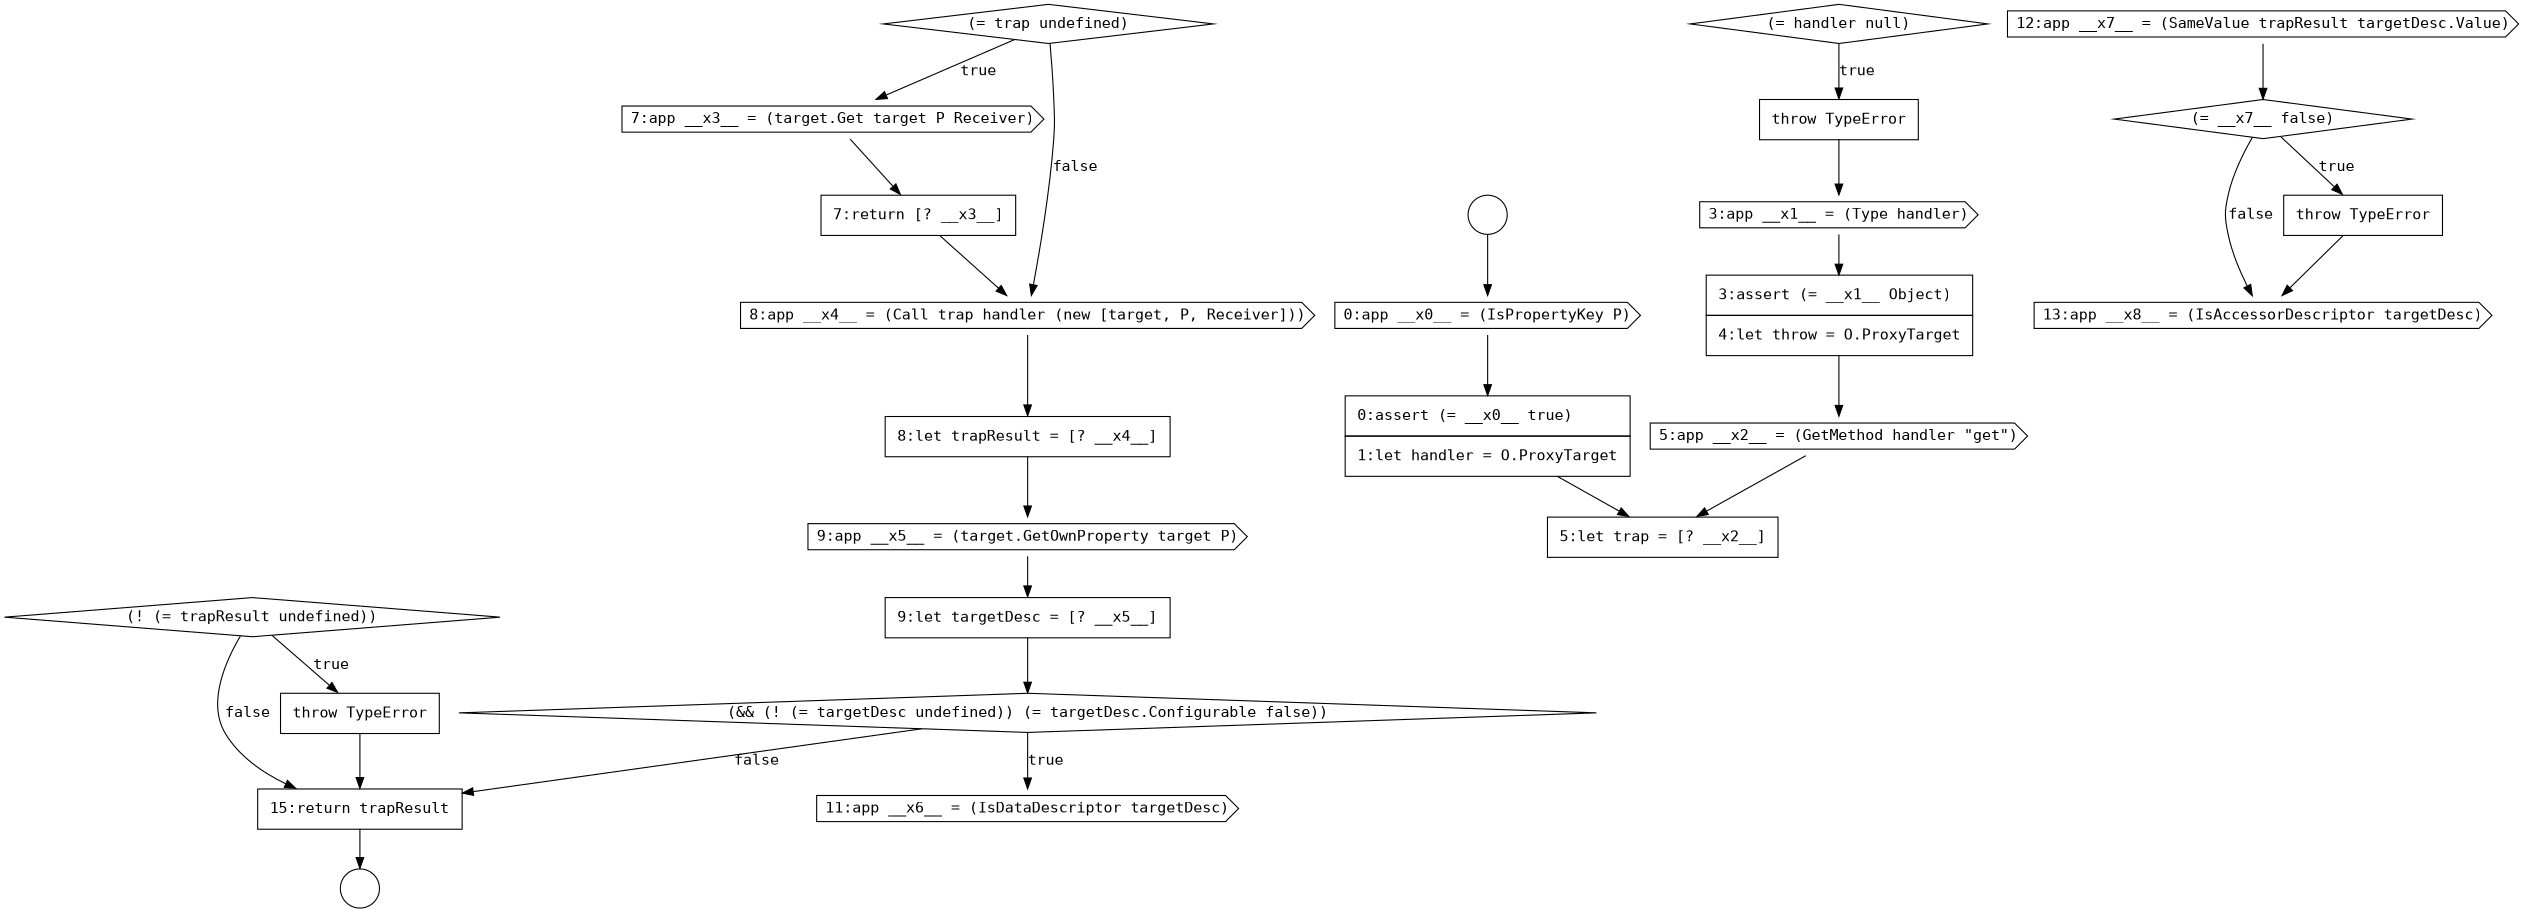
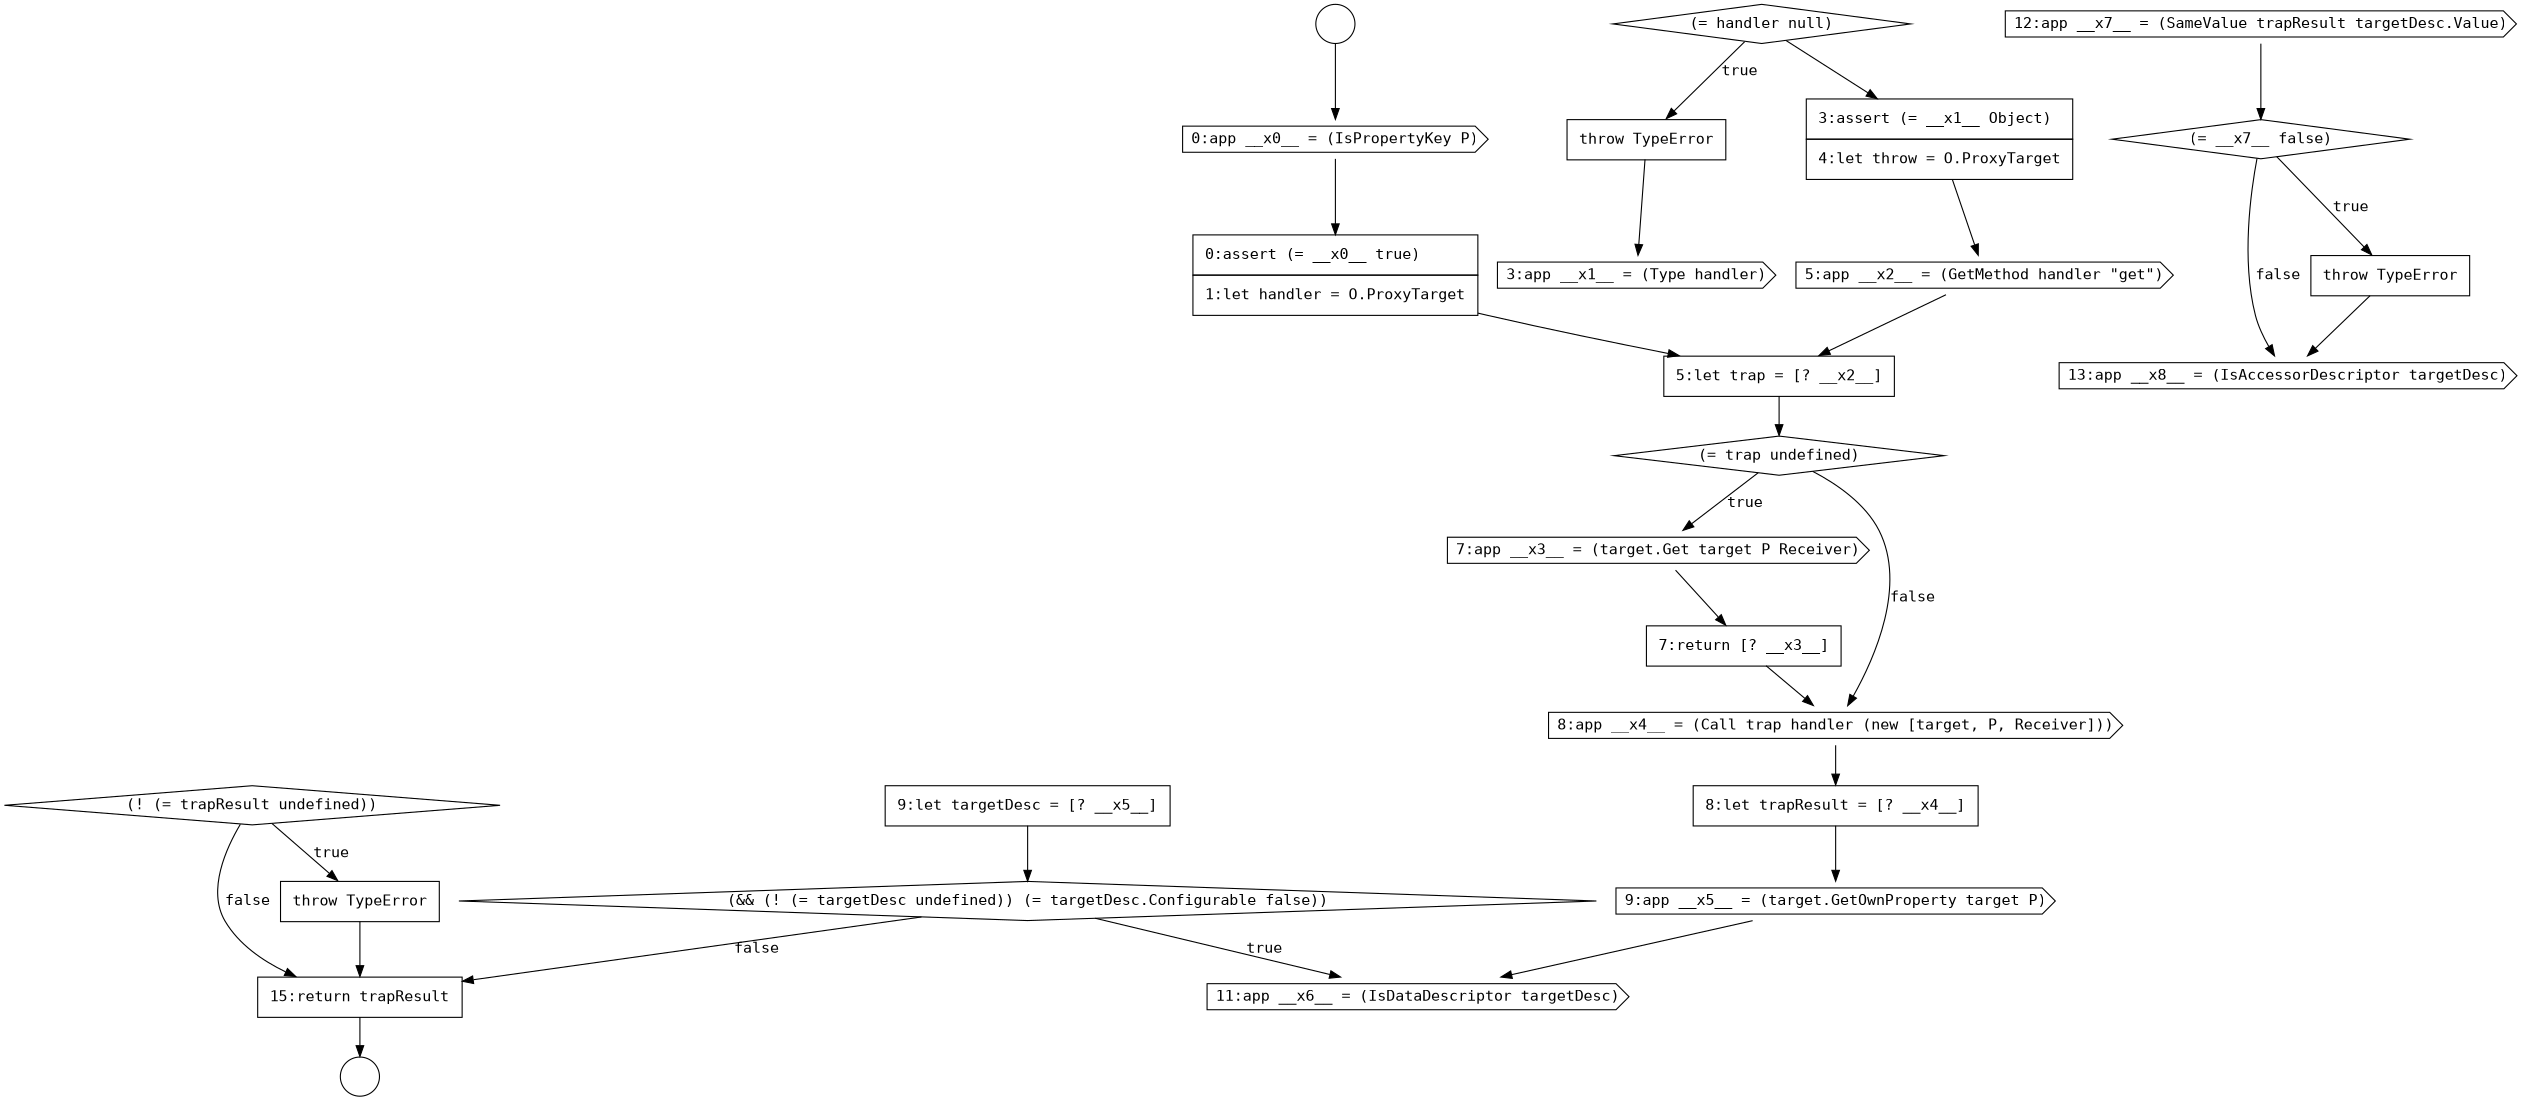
edge "3:app __x1__ = (Type handler)" -> "3:assert (= __x1__ Object)": now "(= handler null)" -> "3:assert (= __x1__ Object)"
edge "5:let trap = [? __x2__]" -> "(= trap undefined)": added
edge "9:app __x5__ = (target.GetOwnProperty target P)" -> "9:let targetDesc = [? __x5__]": now "9:app __x5__ = (target.GetOwnProperty target P)" -> "11:app __x6__ = (IsDataDescriptor targetDesc)"
